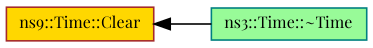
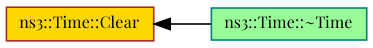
node "ns9::Time::Clear": label "ns9::Time::Clear" -> "ns3::Time::Clear"
